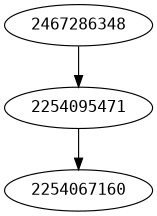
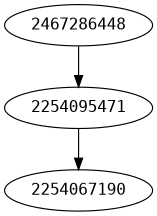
node "2467286348": label "2467286348" -> "2467286448"
node "2254067160": label "2254067160" -> "2254067190"
